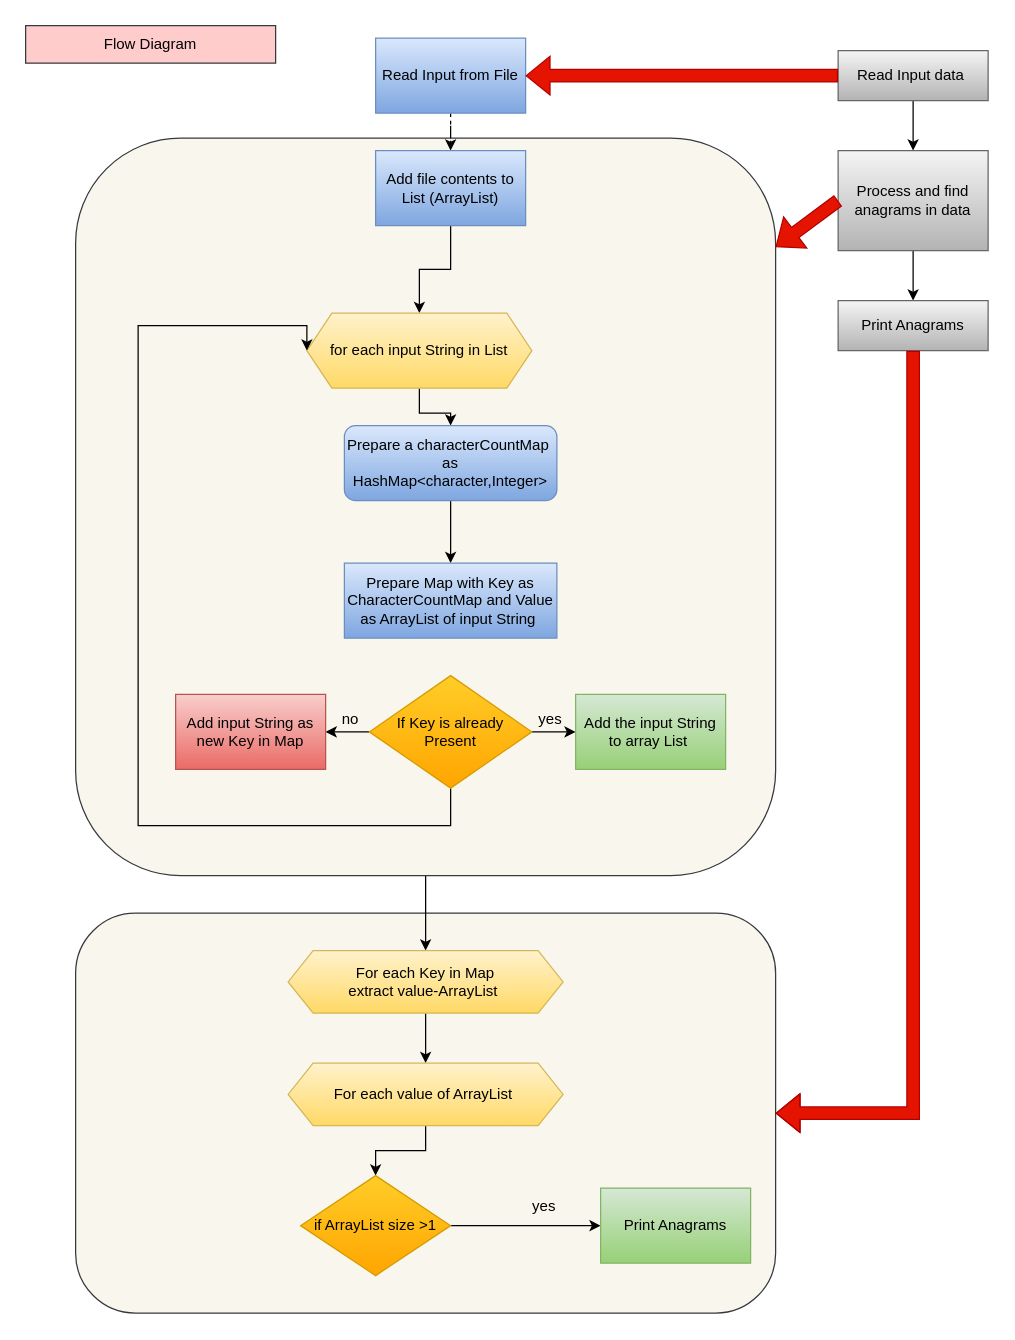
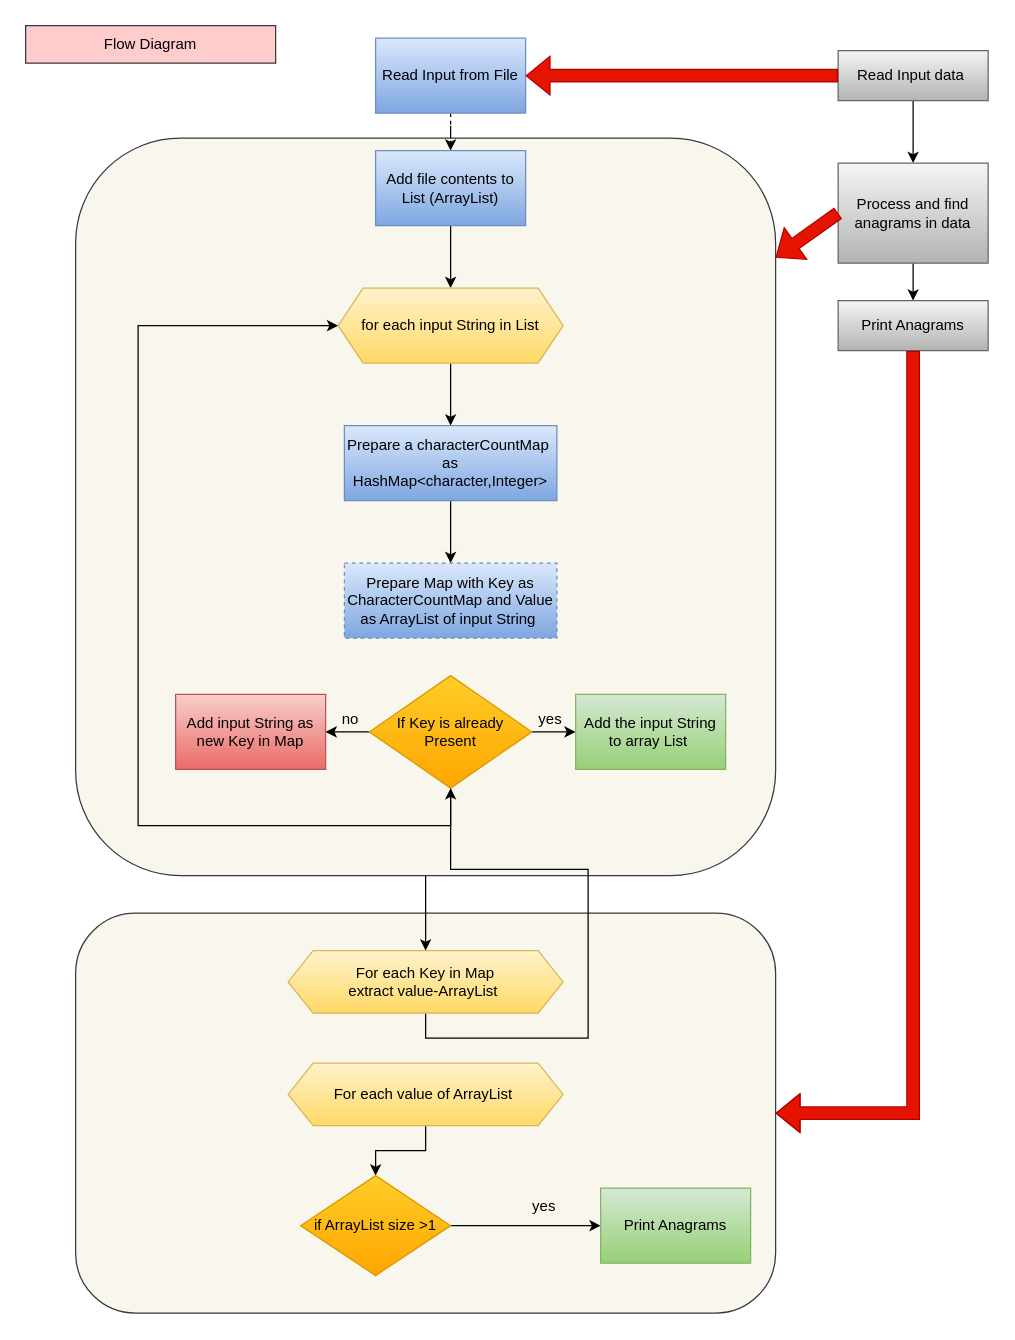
node "Process and find anagrams in data": moved (913, 201) -> (913, 213)
node "for each input String in List": moved (419, 351) -> (451, 326)
node "Prepare a characterCountMap as HashMap<character,Integer>": shape rounded rectangle -> rectangle
node "Prepare Map with Key as CharacterCountMap and Value as ArrayList of input String": style solid -> dashed
edge "For each Key in Map extract value-ArrayList" -> "For each value of ArrayList": now "For each Key in Map extract value-ArrayList" -> "If Key is already Present"
